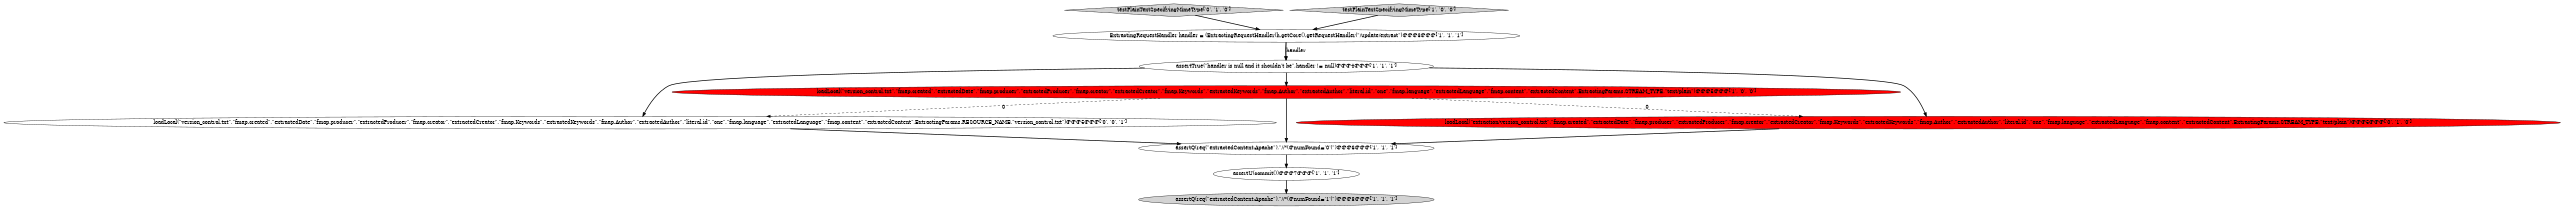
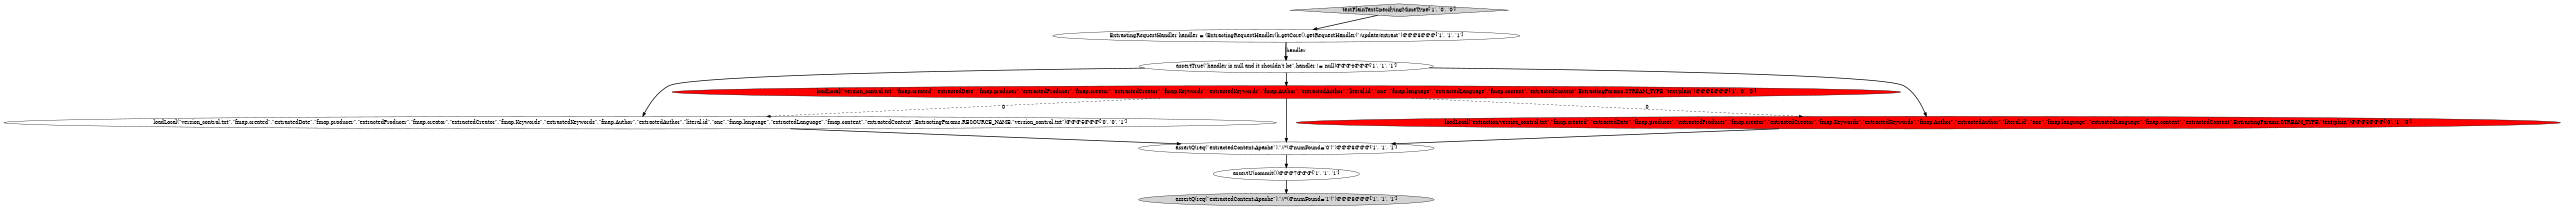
node "testPlainTextSpecifyingMimeType['0', '1', '0']": removed
